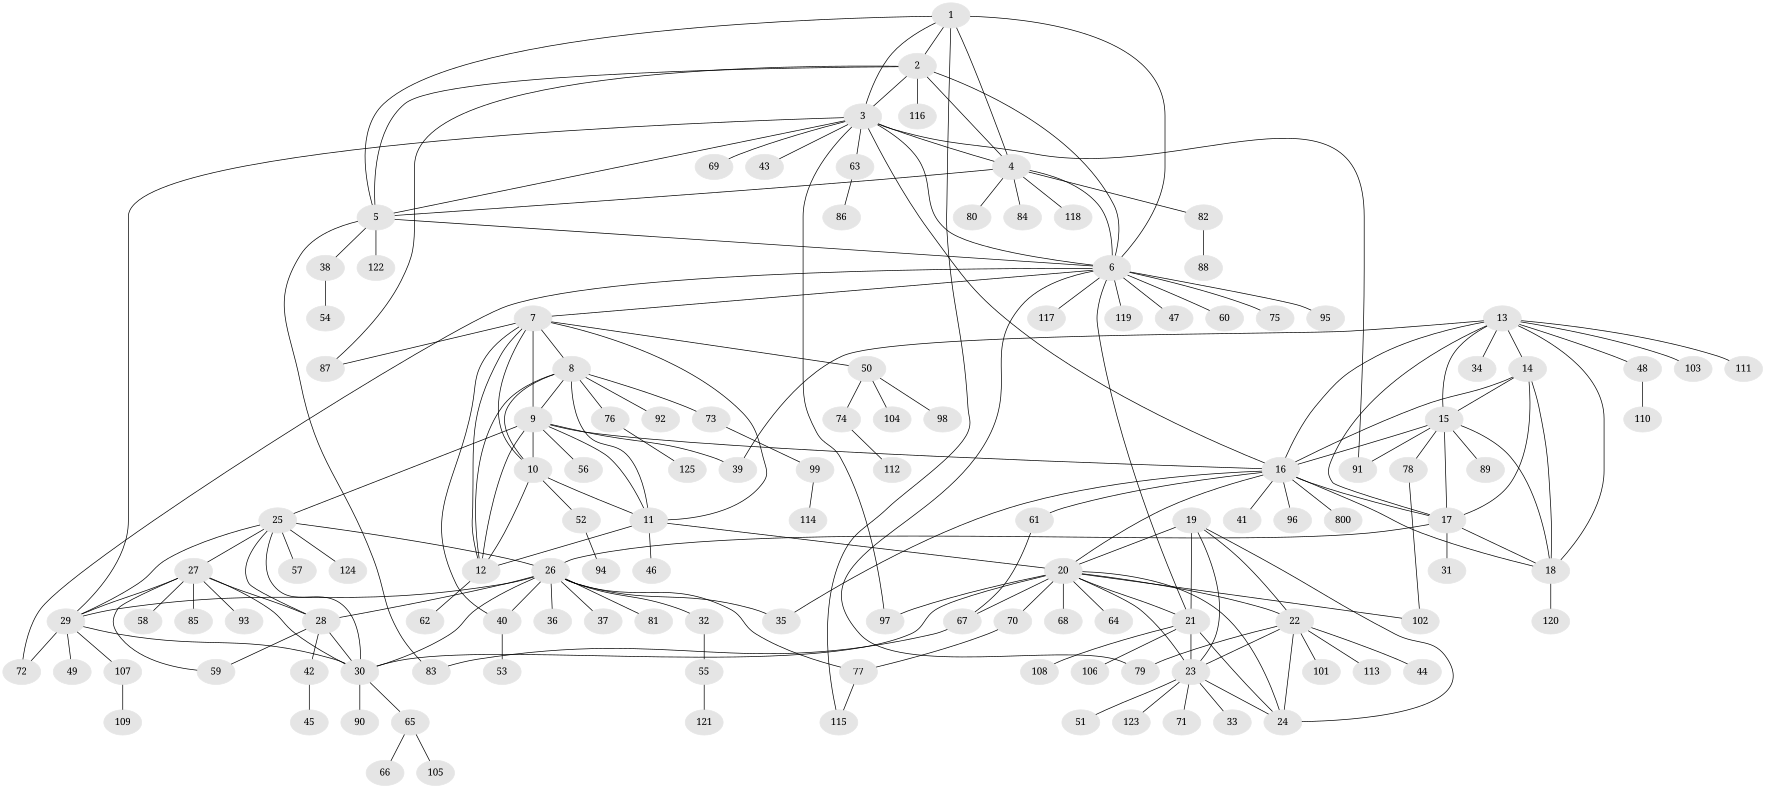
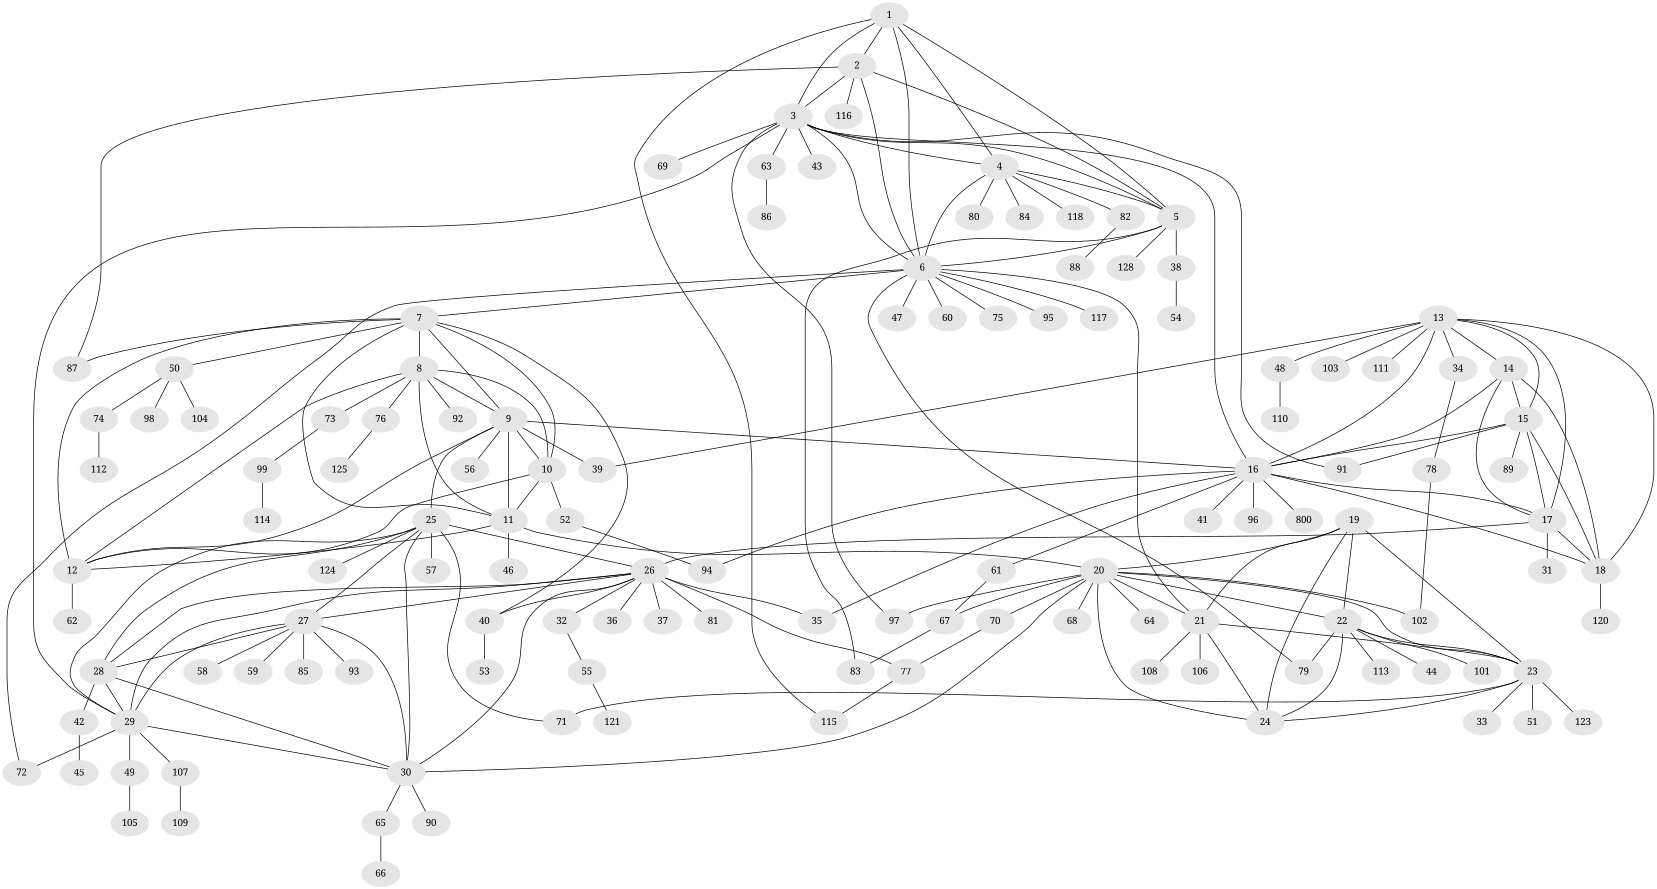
edge "2" -- "4": removed
node "122": label "122" -> "128"
node "119": removed
edge "15" -- "78": now "34" -- "78"
edge "16" -- "20": now "16" -- "94"
edge "26" -- "27": added
edge "28" -- "59": now "28" -- "29"
edge "25" -- "71": added
edge "65" -- "105": now "49" -- "105"
